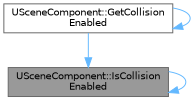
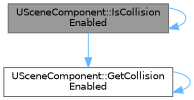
edge "USceneComponent::GetCollision Enabled" -> "USceneComponent::IsCollision Enabled": reversed
